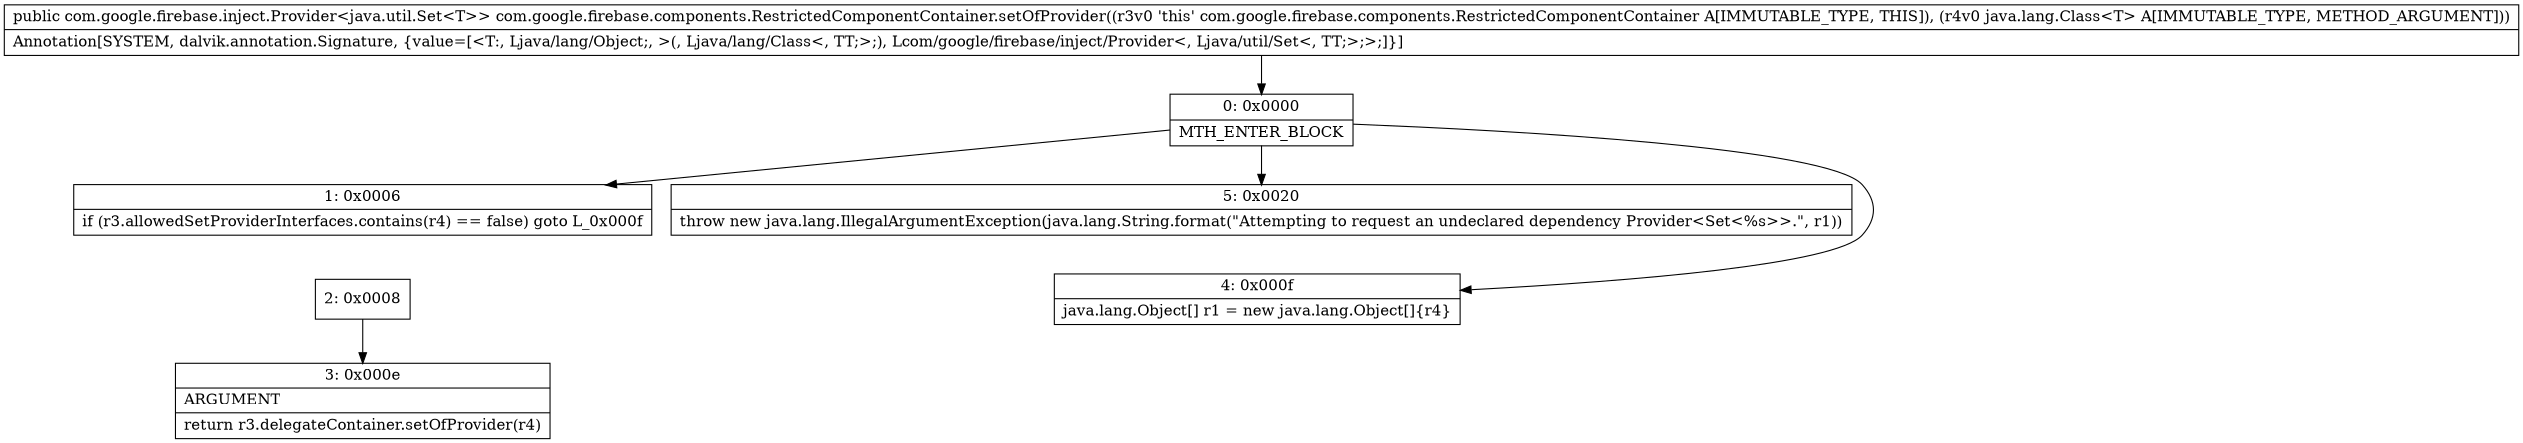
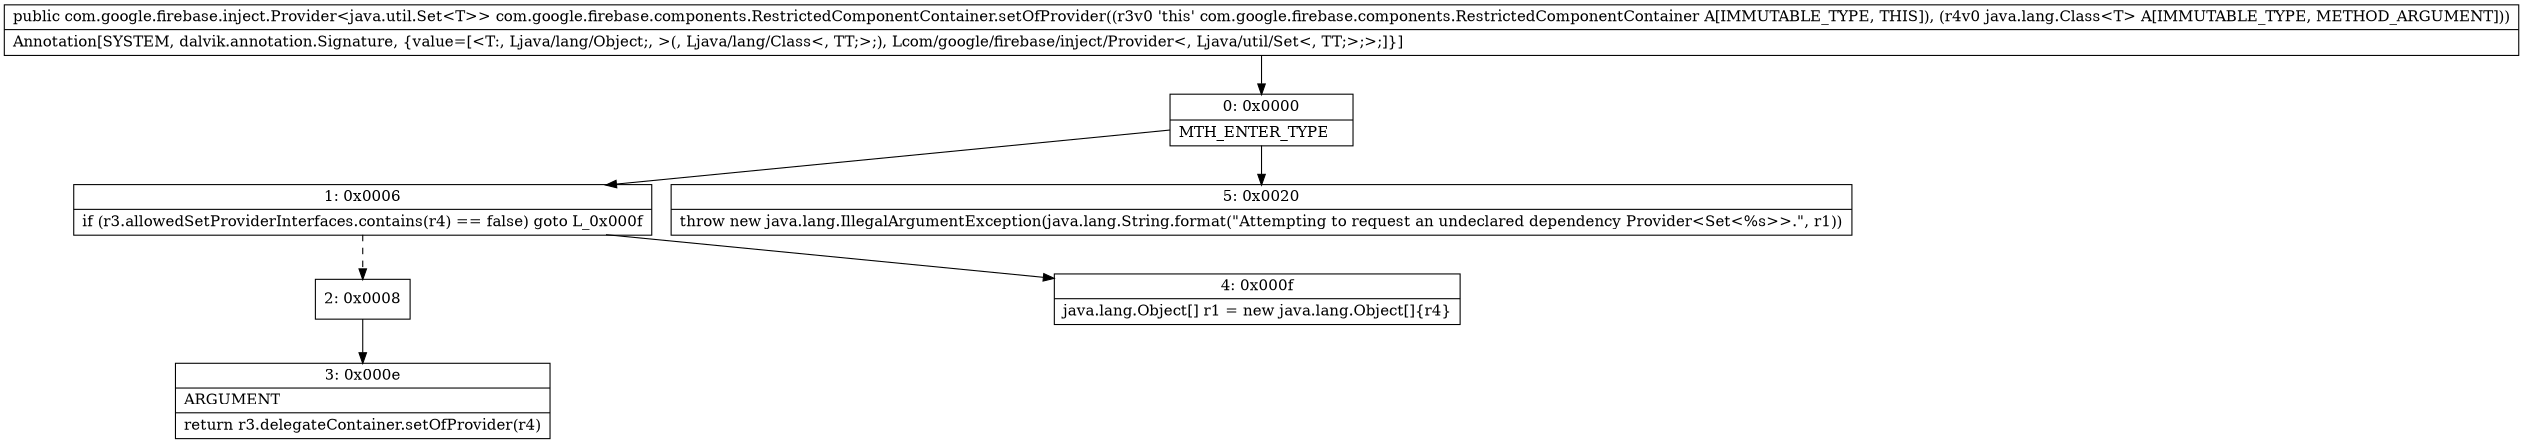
node "0: 0x0000": text "MTH_ENTER_BLOCK" -> "MTH_ENTER_TYPE"
edge "0: 0x0000" -> "4: 0x000f": now "1: 0x0006" -> "4: 0x000f"
edge "1: 0x0006" -> "2: 0x0008": added
